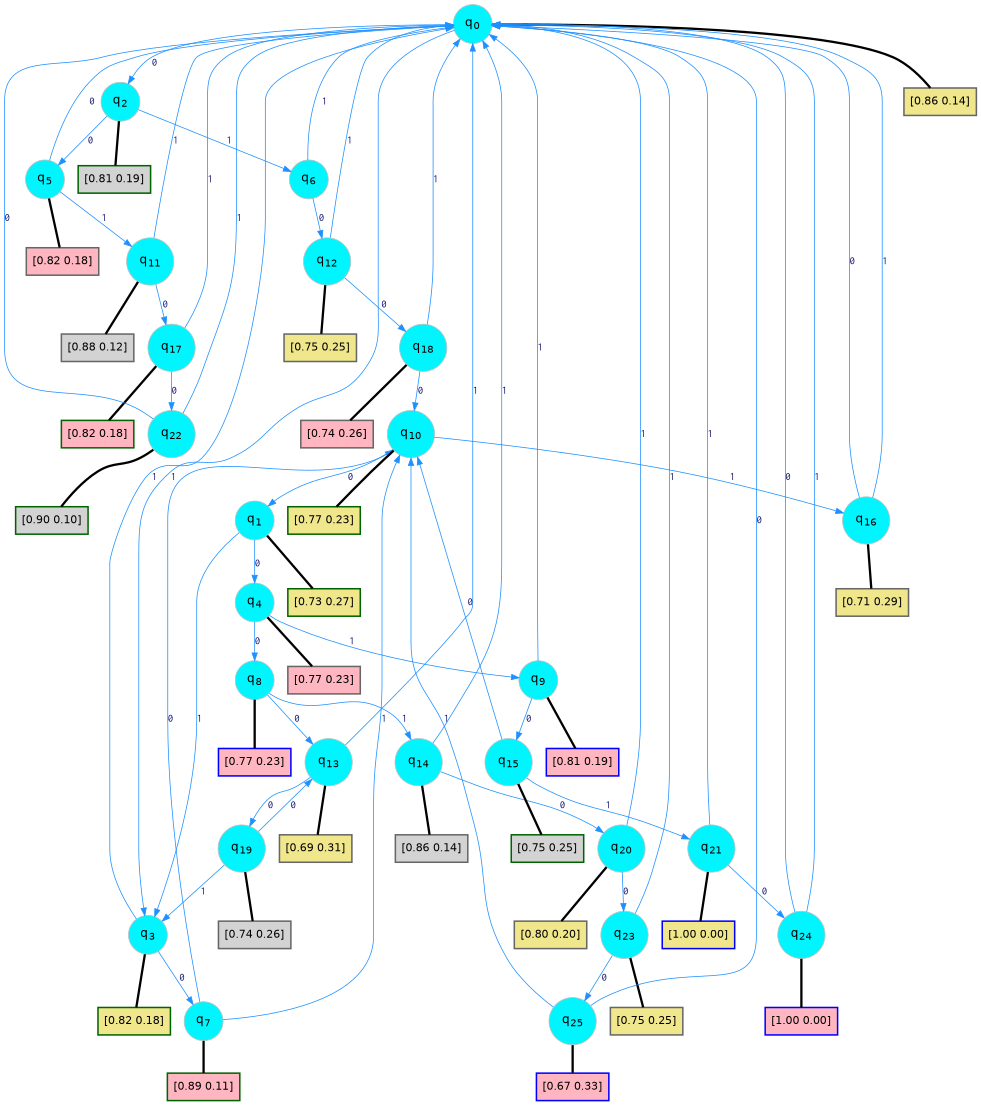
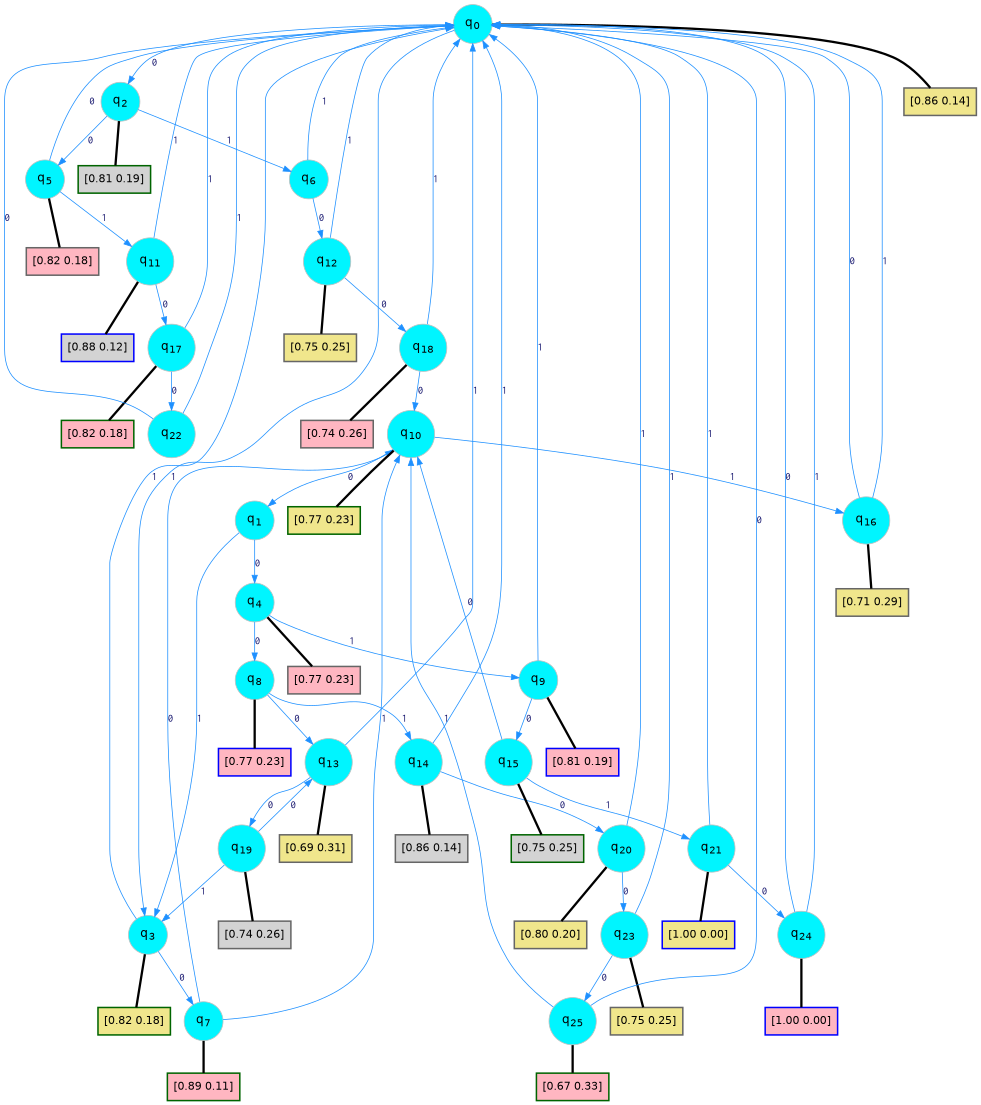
node "[0.88 0.12]": color gray40 -> blue
node "[0.90 0.10]": removed
node "[0.73 0.27]": removed
node "[0.67 0.33]": color blue -> darkgreen
